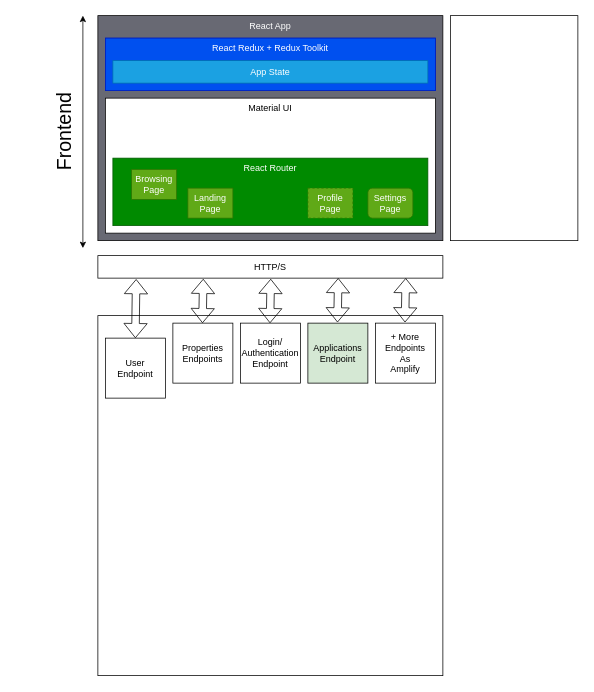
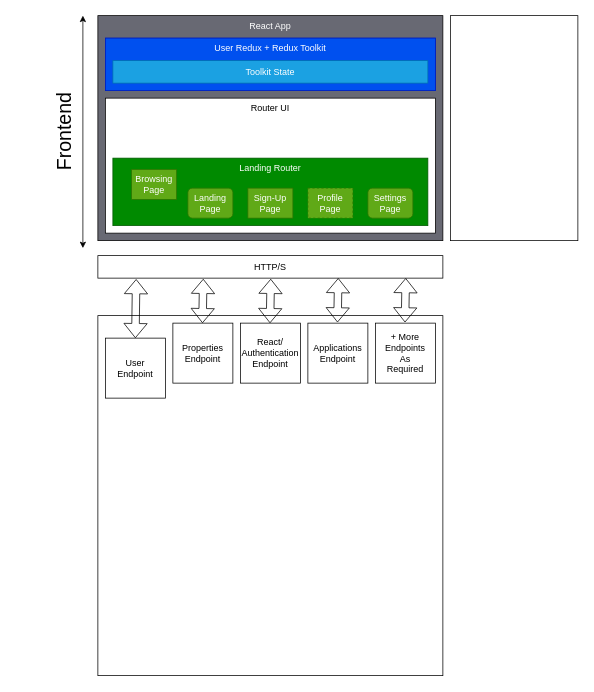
node "React Redux + Redux Toolkit": label "React Redux + Redux Toolkit" -> "User Redux + Redux Toolkit"
node "App State": label "App State" -> "Toolkit State"
node "Material UI": label "Material UI" -> "Router UI"
node "React Router": label "React Router" -> "Landing Router"
node "Landing Page": shape rectangle -> rounded rectangle
node "Sign-Up Page": added
node "Properties Endpoints": label "Properties Endpoints" -> "Properties Endpoint"
node "Login/ Authentication Endpoint": label "Login/ Authentication Endpoint" -> "React/ Authentication Endpoint"
node "Applications Endpoint": fillcolor #d5e8d4 -> #ffffff
node "+ More Endpoints As Amplify": label "+ More Endpoints As Amplify" -> "+ More Endpoints As Required"
